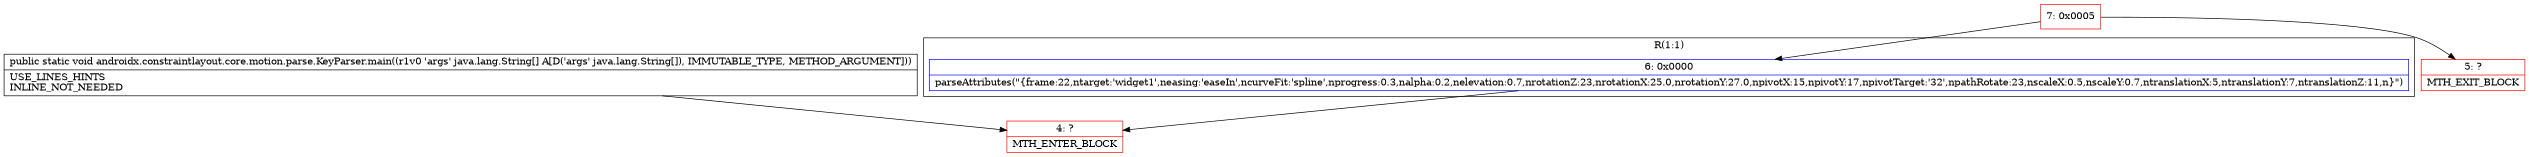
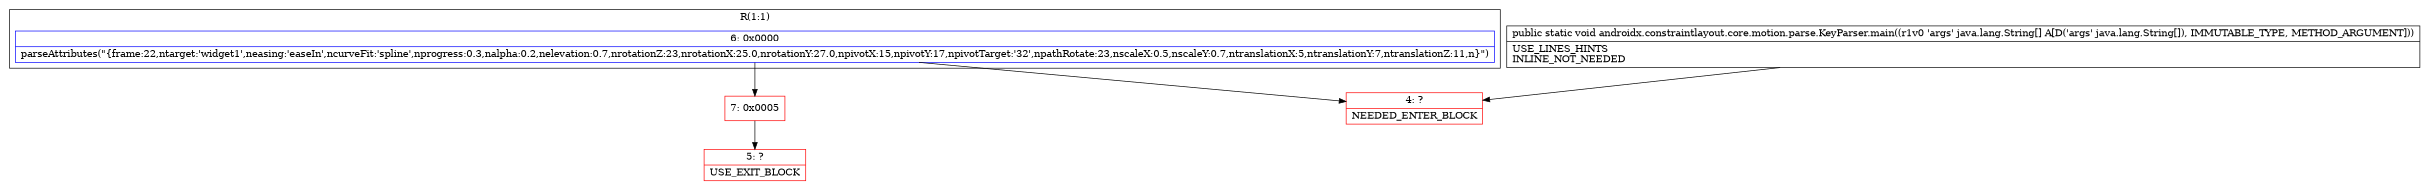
edge "7: 0x0005" -> "6: 0x0000": reversed
node "5: ?": text "MTH_EXIT_BLOCK" -> "USE_EXIT_BLOCK"
node "4: ?": text "MTH_ENTER_BLOCK" -> "NEEDED_ENTER_BLOCK"
